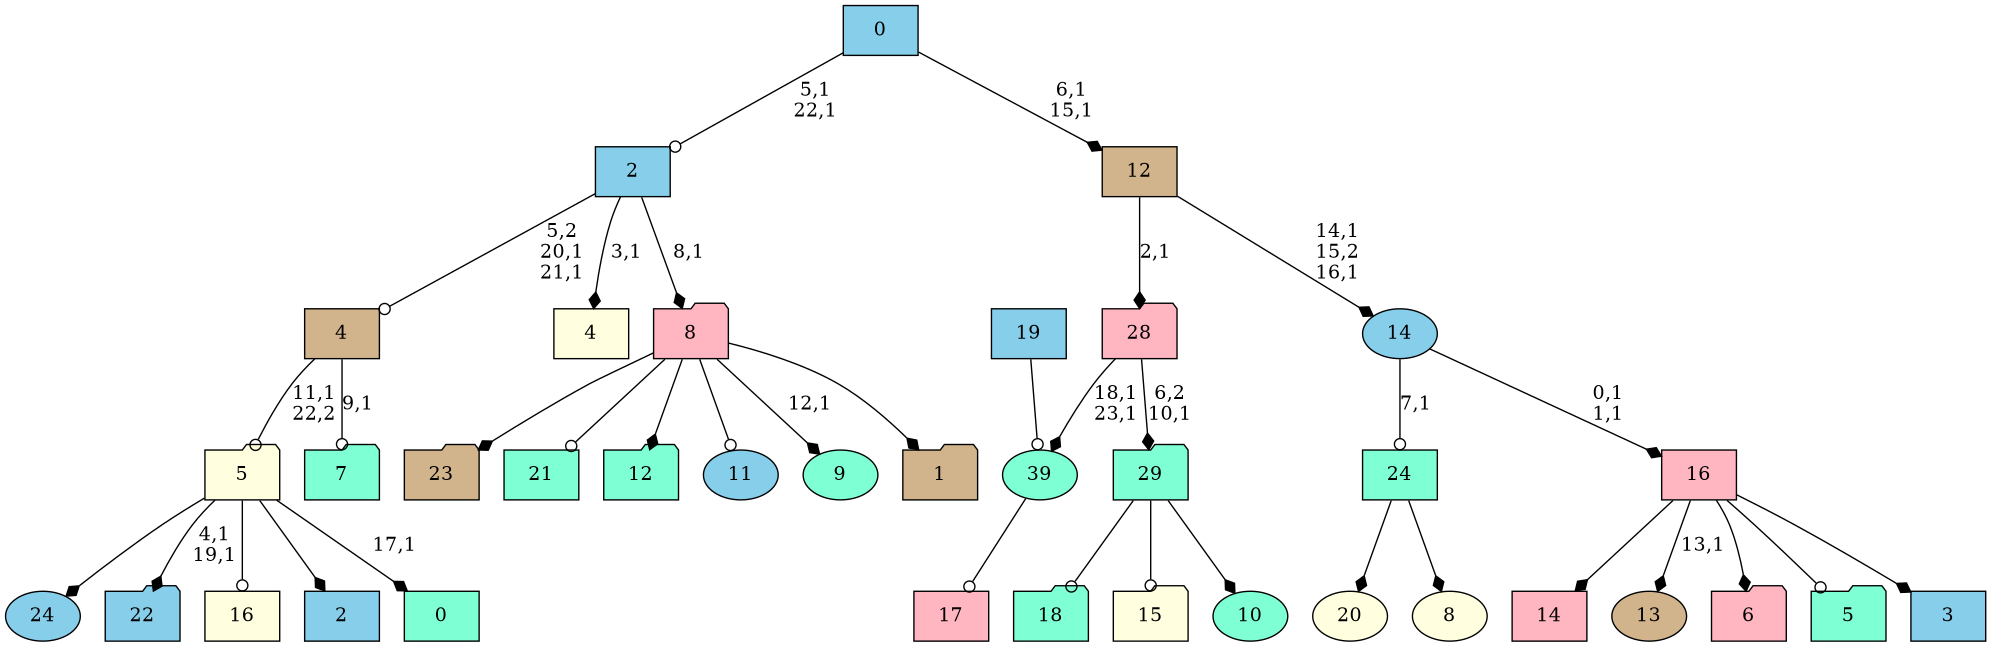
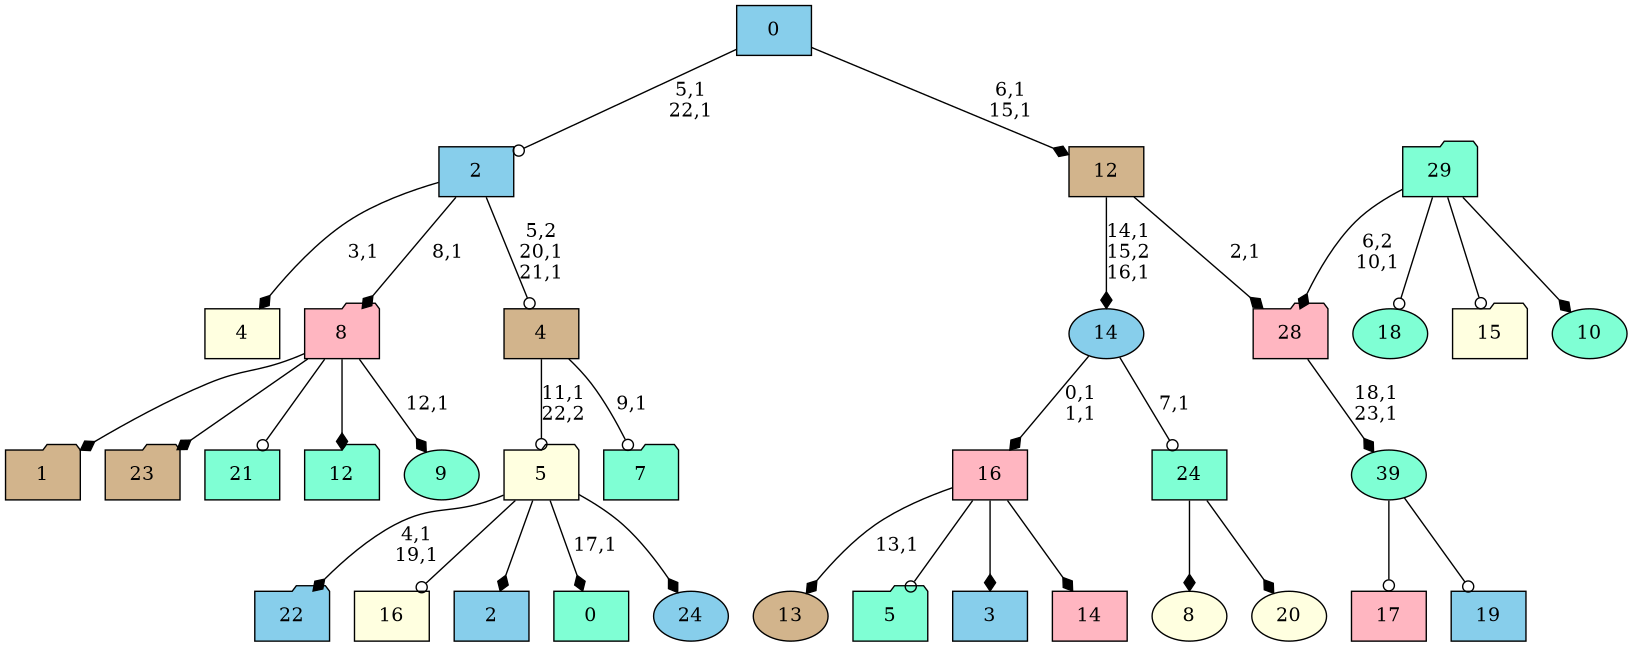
edge "28" -> "29": reversed
edge "19" -> "39": reversed
node "11": removed
node "18": shape folder -> ellipse
node "6": removed
